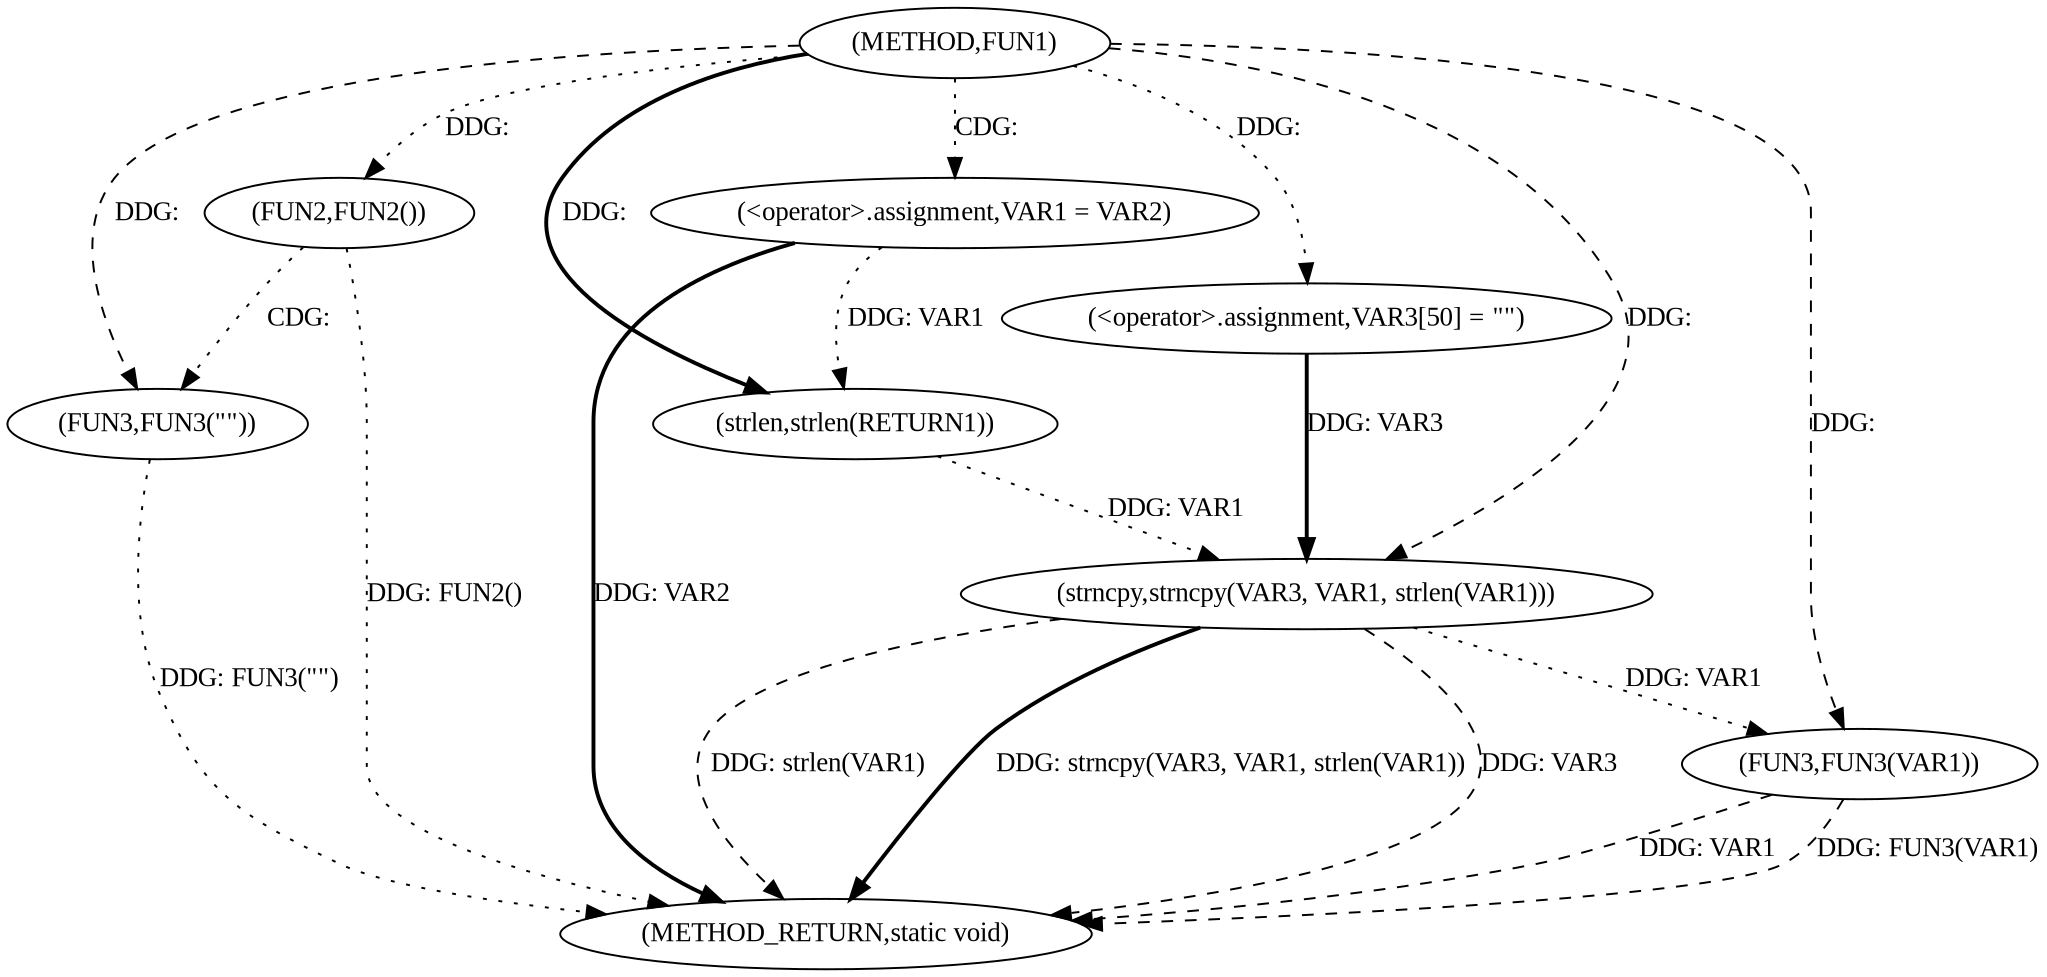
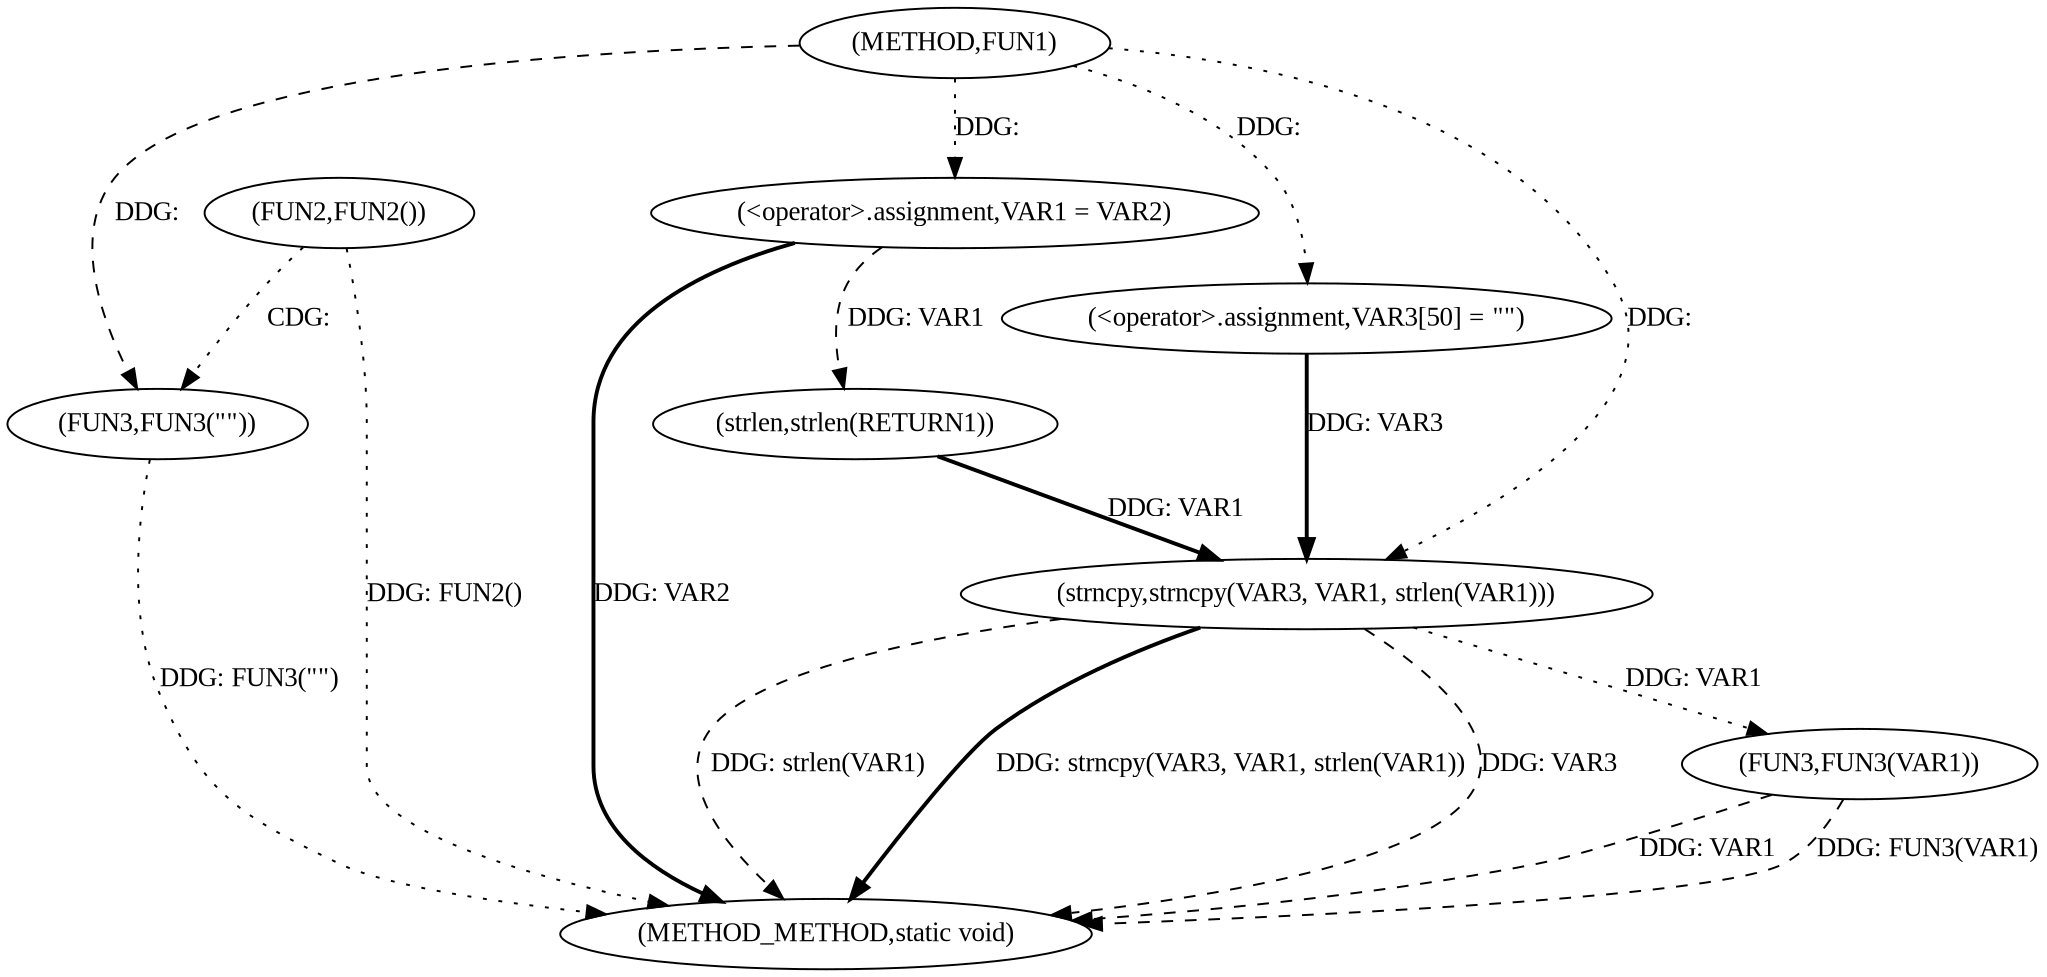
edge "(METHOD,FUN1)" -> "(FUN2,FUN2())": removed, label "DDG:"
edge "(METHOD,FUN1)" -> "(FUN3,FUN3(VAR1))": removed, label "DDG:"
edge "(METHOD,FUN1)" -> "(<operator>.assignment,VAR1 = VAR2)": label "CDG: " -> "DDG: "
edge "(METHOD,FUN1)" -> "(strlen,strlen(RETURN1))": removed, label "DDG:"
edge "(METHOD,FUN1)" -> "(strncpy,strncpy(VAR3, VAR1, strlen(VAR1)))": style dashed -> dotted
edge "(<operator>.assignment,VAR1 = VAR2)" -> "(strlen,strlen(RETURN1))": style dotted -> dashed
edge "(strlen,strlen(RETURN1))" -> "(strncpy,strncpy(VAR3, VAR1, strlen(VAR1)))": style dotted -> bold
node "(METHOD_RETURN,static void)": label "(METHOD_RETURN,static void)" -> "(METHOD_METHOD,static void)"
